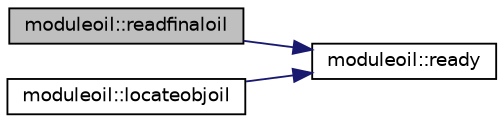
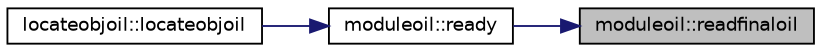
edge "moduleoil::readfinaloil" -> "moduleoil::ready": reversed
node "moduleoil::locateobjoil": label "moduleoil::locateobjoil" -> "locateobjoil::locateobjoil"
